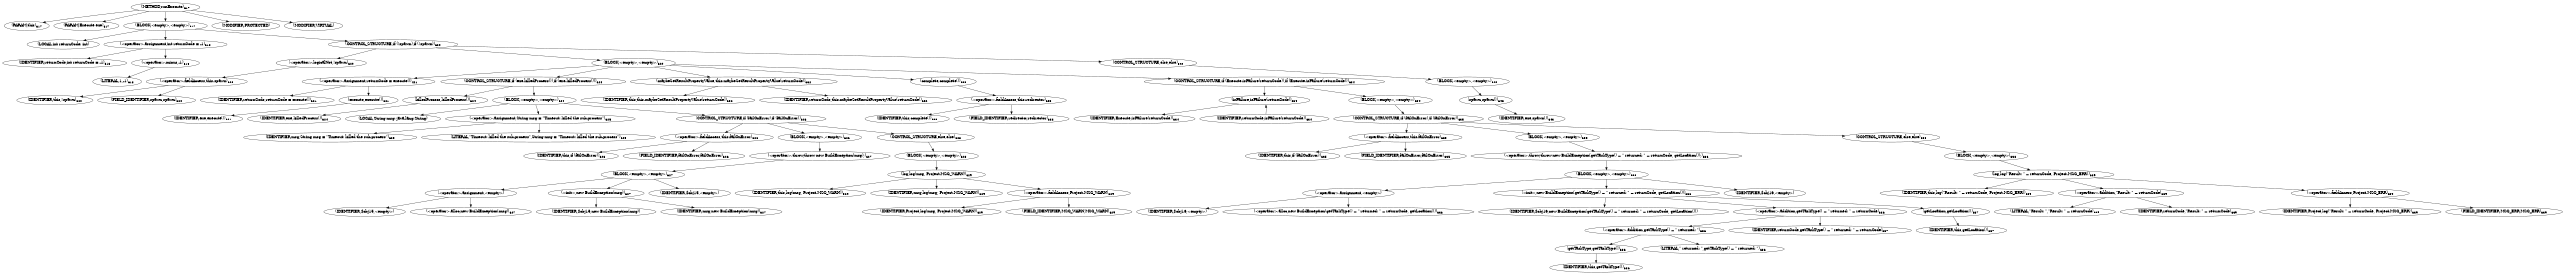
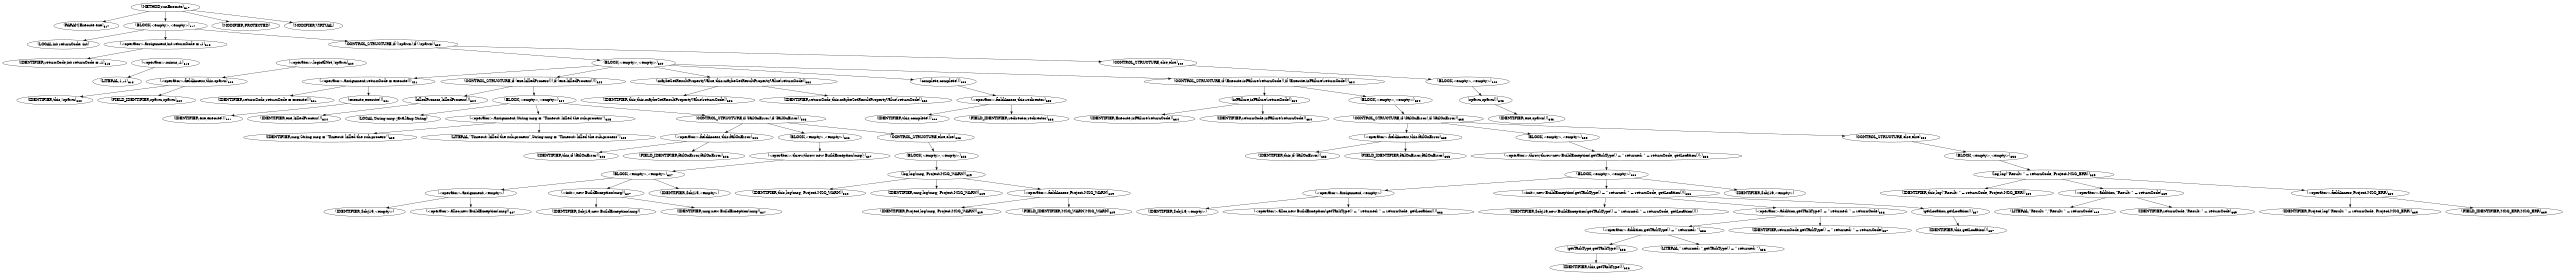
node "(PARAM,this)": removed
edge "(<operator>.assignment,int returnCode = -1)" -> "(<operator>.minus,-1)": removed
edge "(CONTROL_STRUCTURE,if (!spawn),if (!spawn))" -> "(<operator>.logicalNot,!spawn)": removed
edge "(IDENTIFIER,returnCode,isFailure(returnCode))" -> "(isFailure,isFailure(returnCode))": reversed
